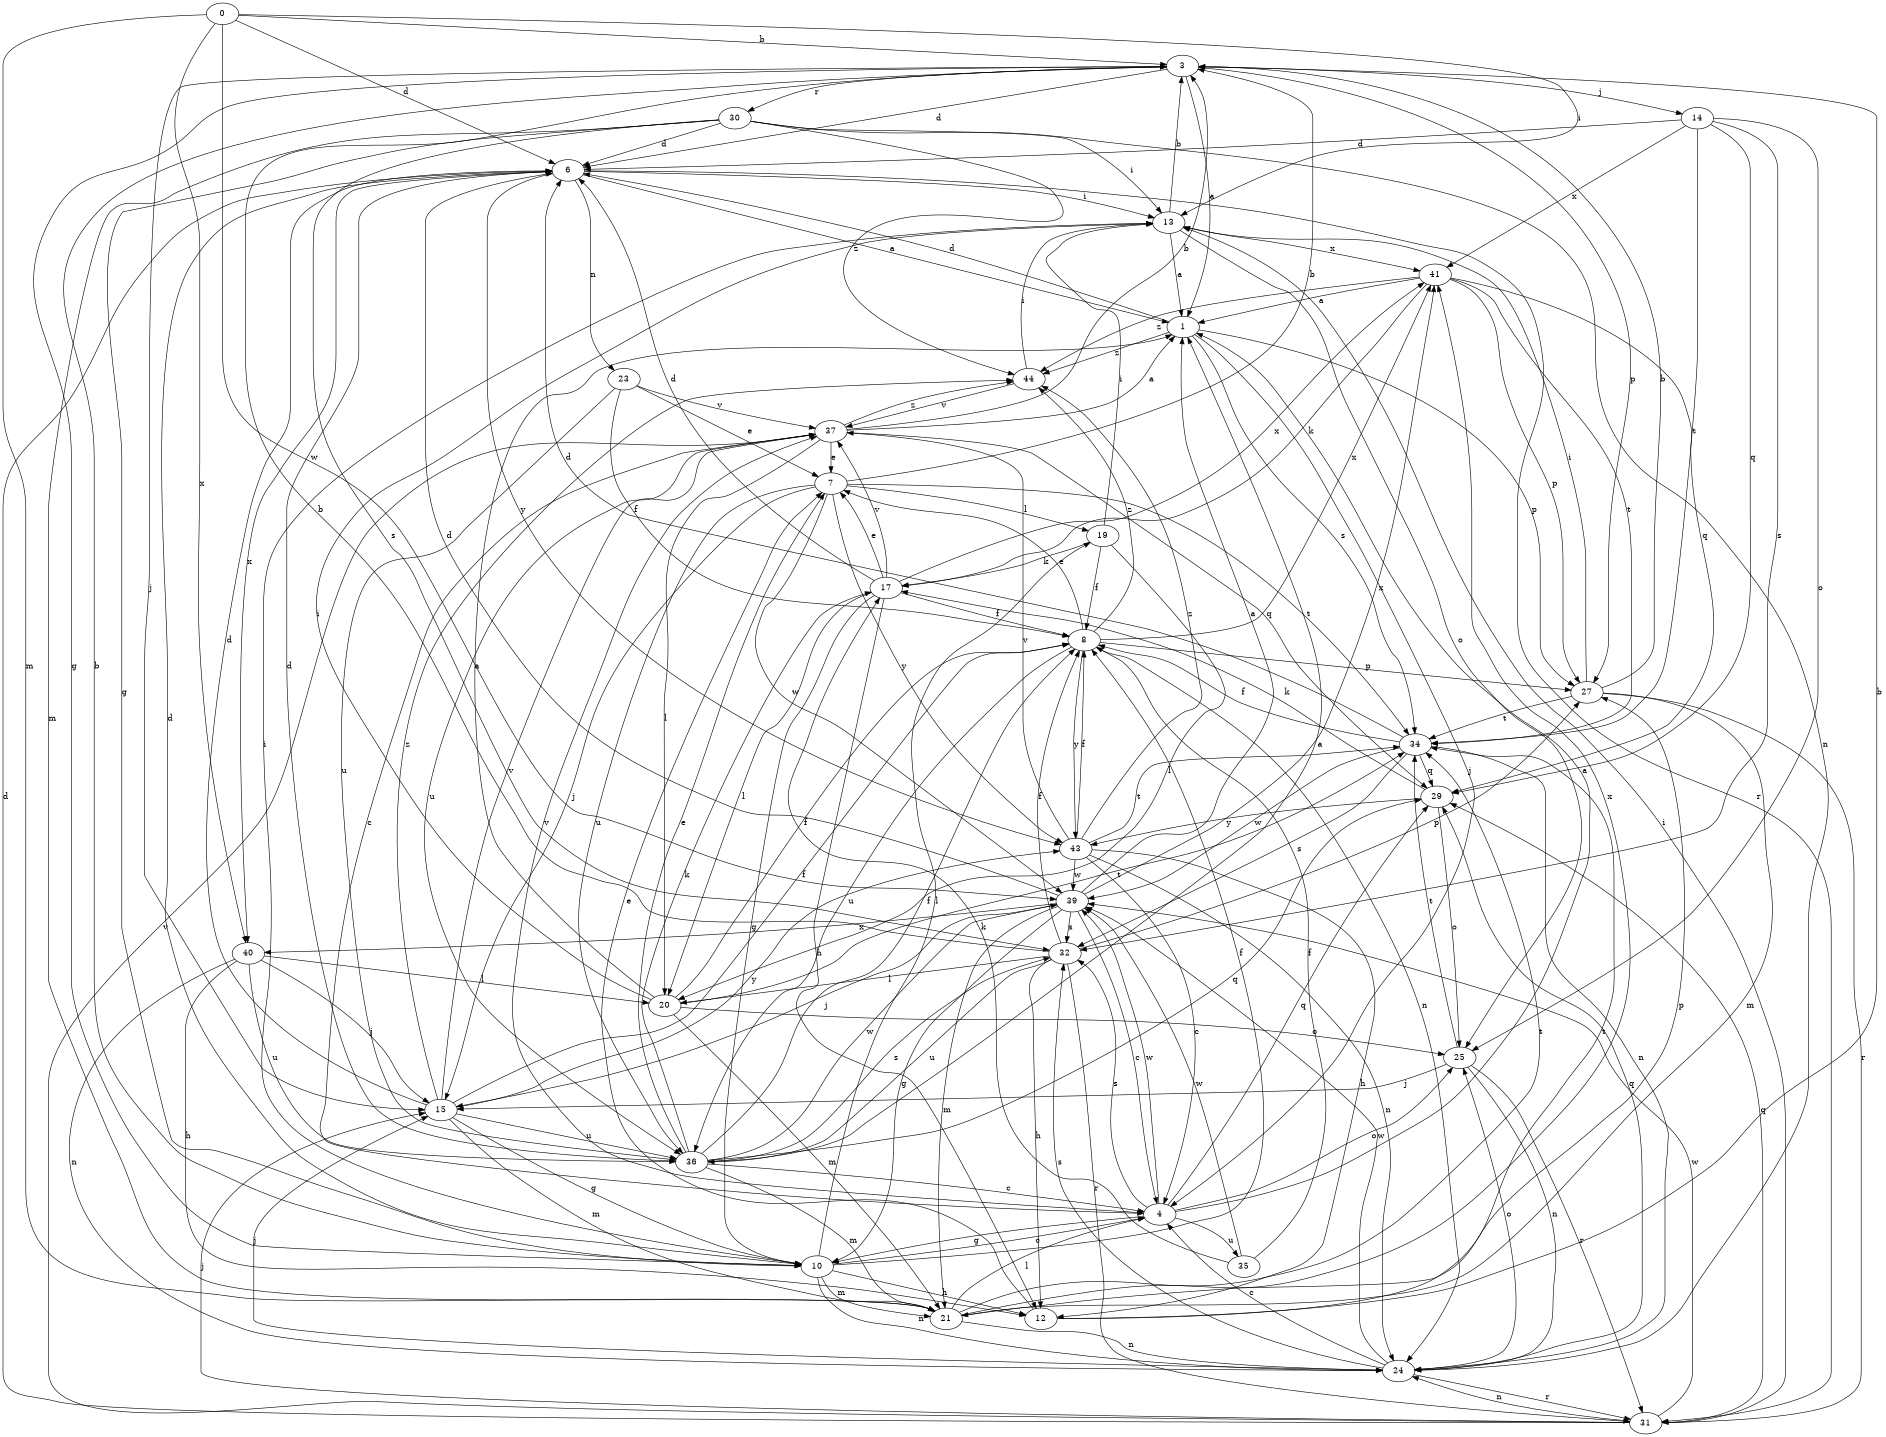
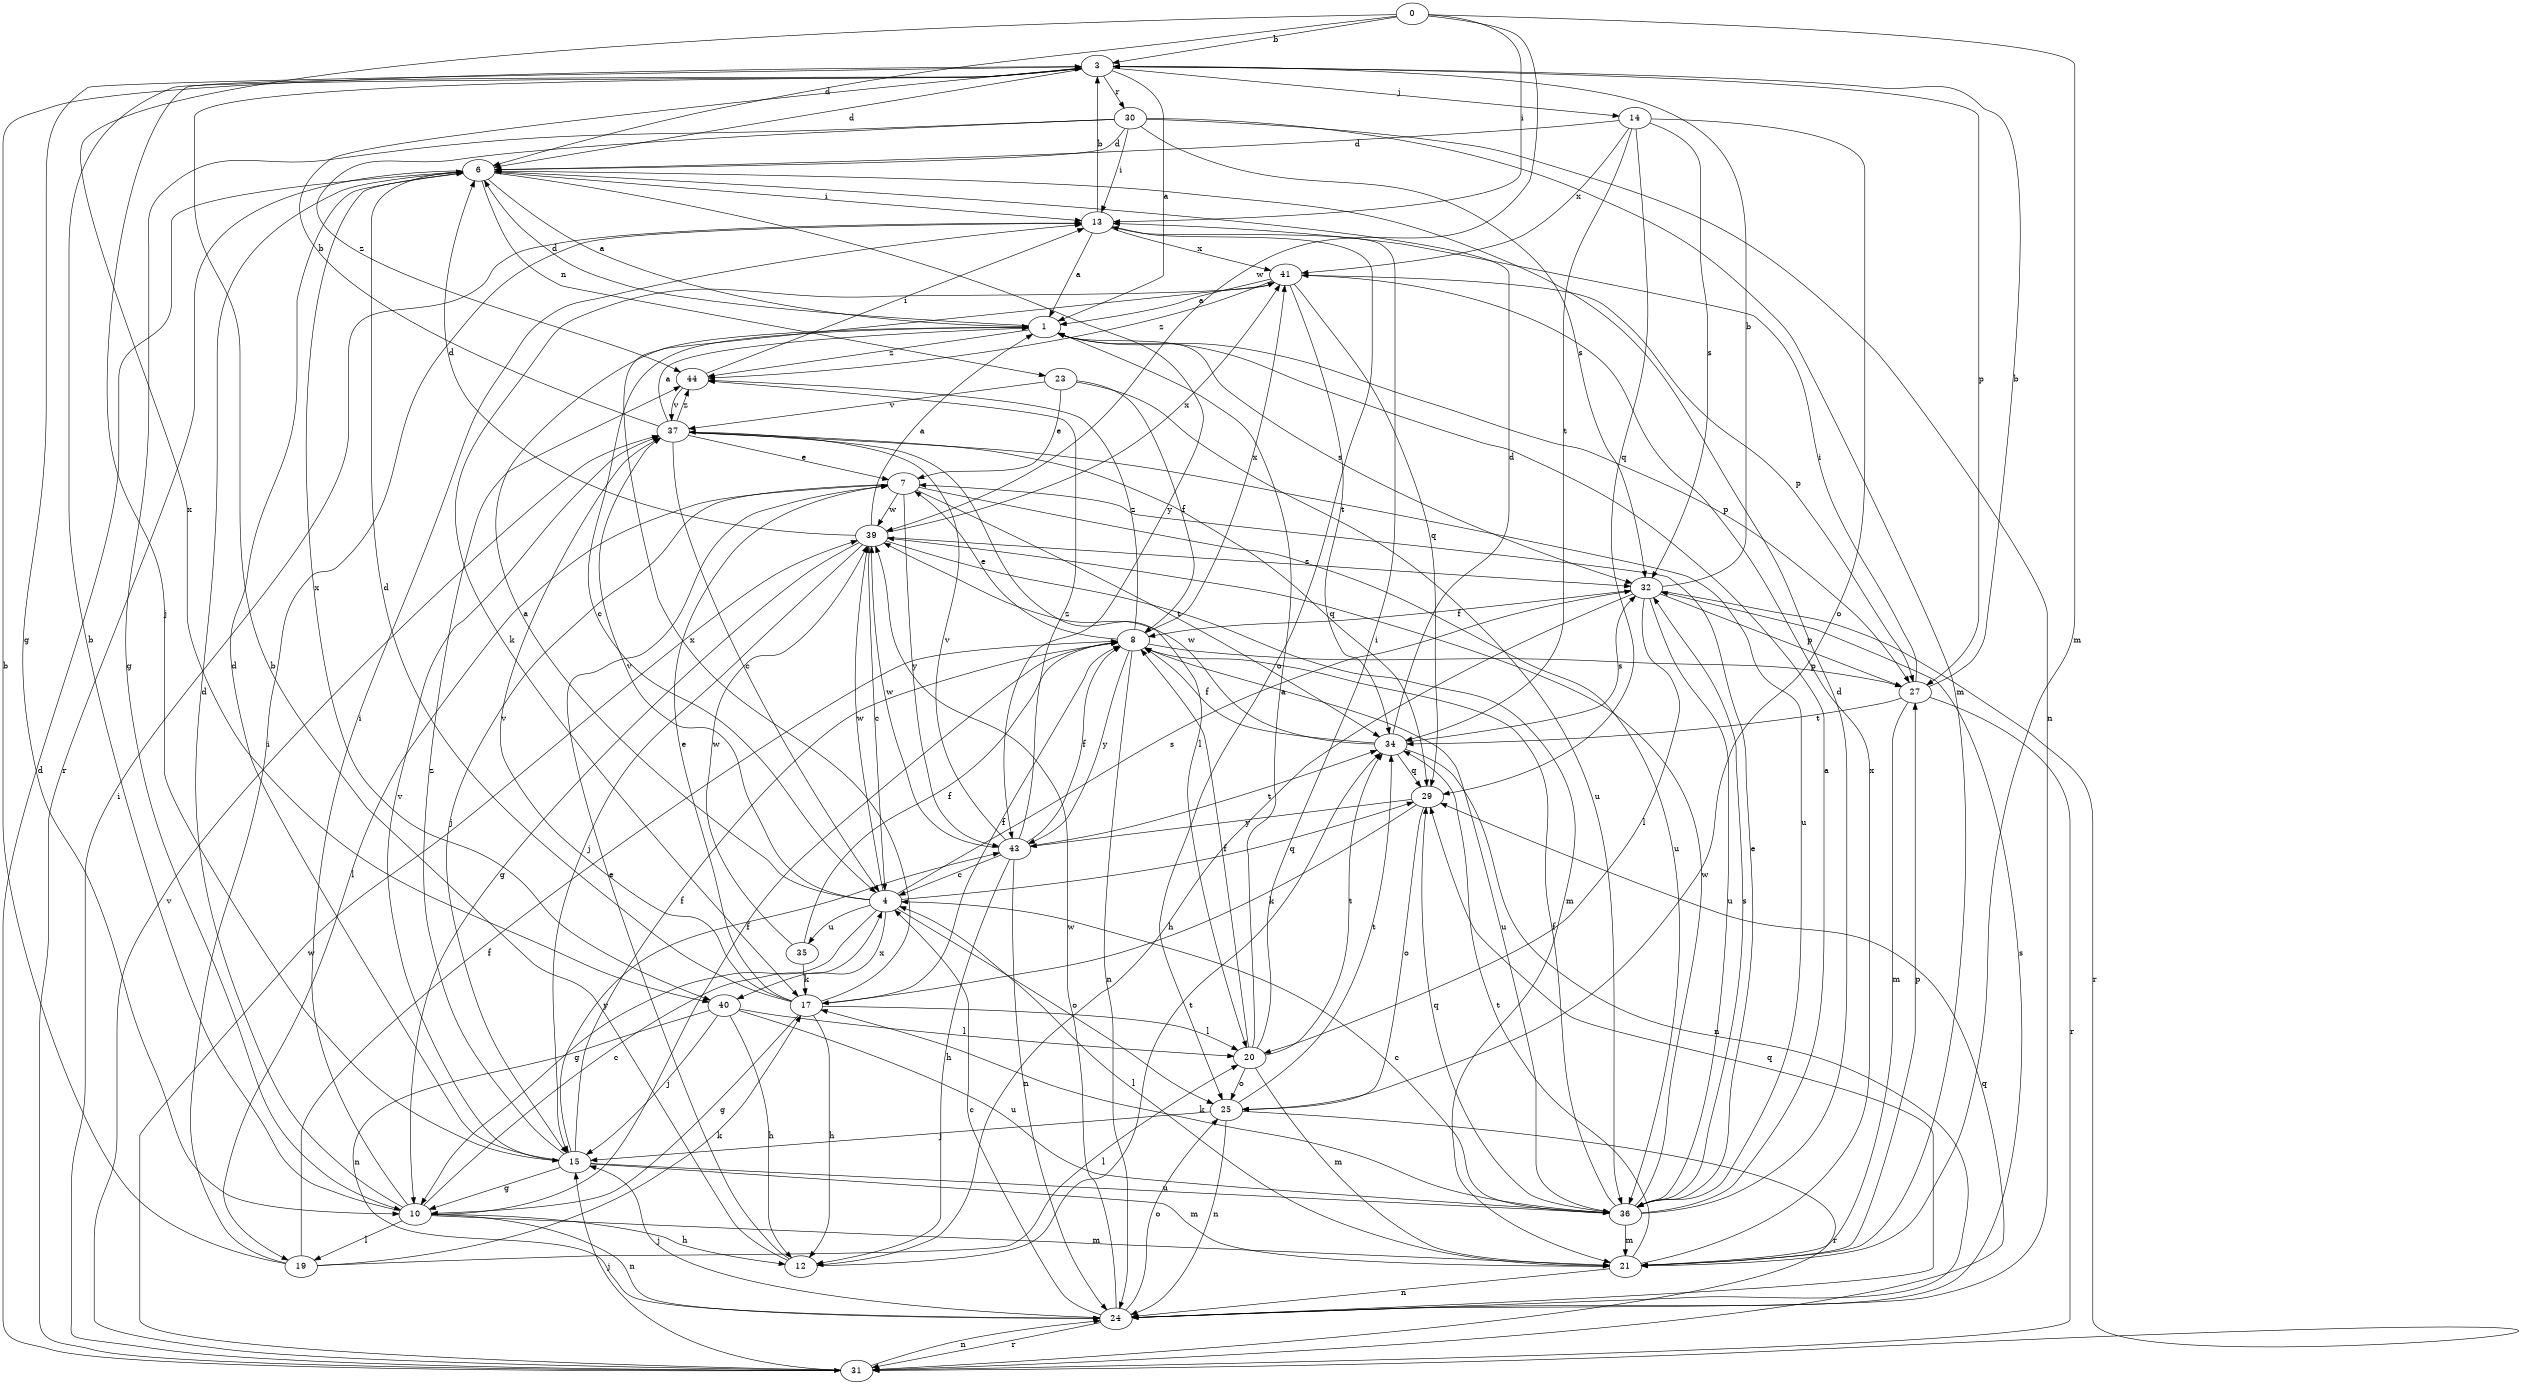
edge "7" -> "3": now "19" -> "3"
edge "1" -> "34": now "1" -> "32"
edge "1" -> "4": label "j" -> "c"
edge "39" -> "40": now "4" -> "40"
